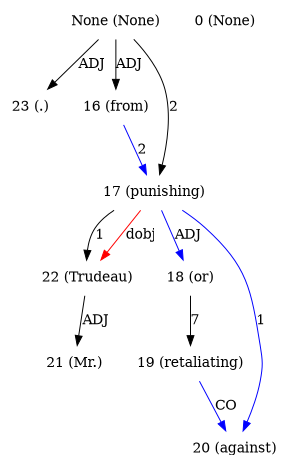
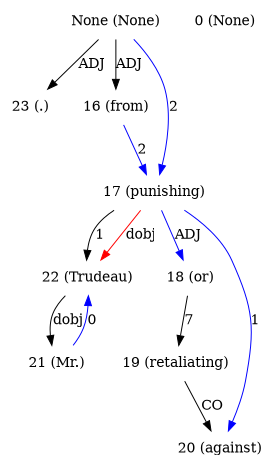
edge "None (None)" -> "17 (punishing)": color black -> blue
edge "22 (Trudeau)" -> "21 (Mr.)": label "ADJ" -> "dobj"
edge "21 (Mr.)" -> "22 (Trudeau)": added, label "0"
edge "19 (retaliating)" -> "20 (against)": color blue -> black
